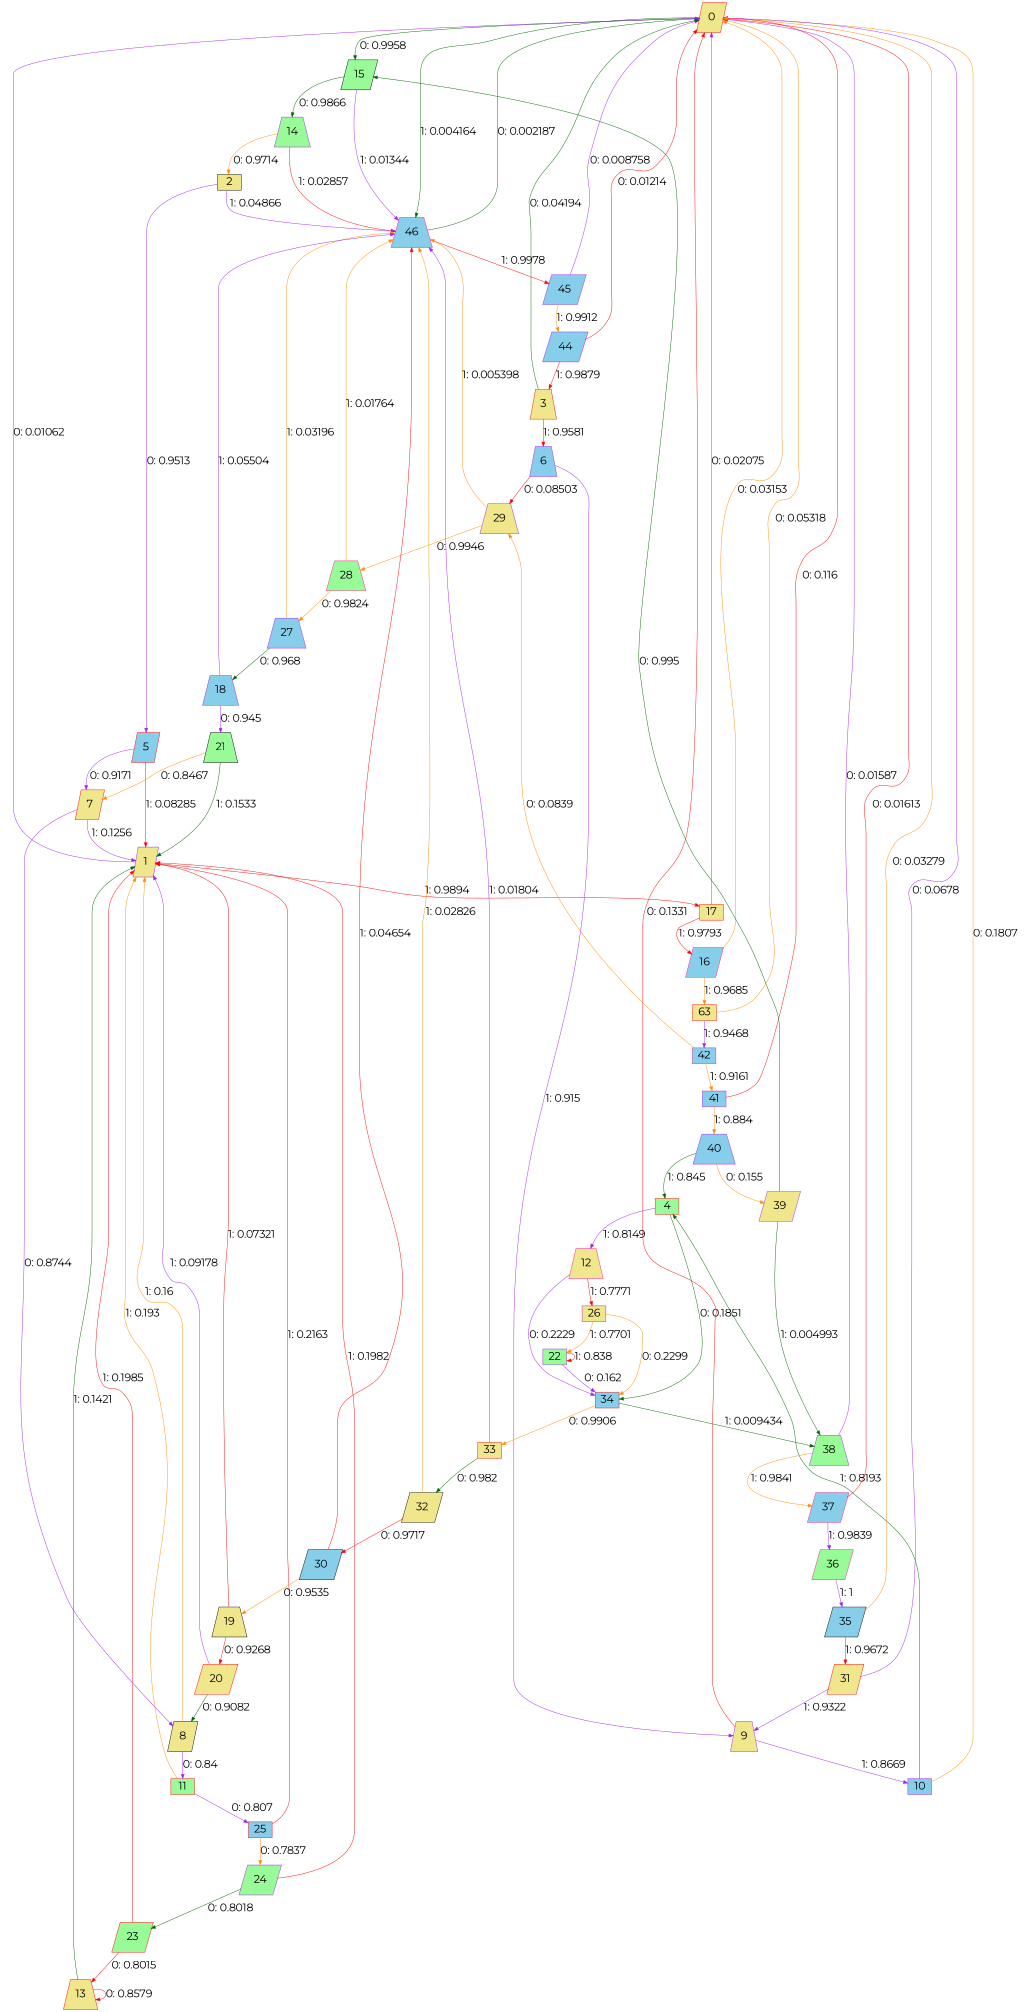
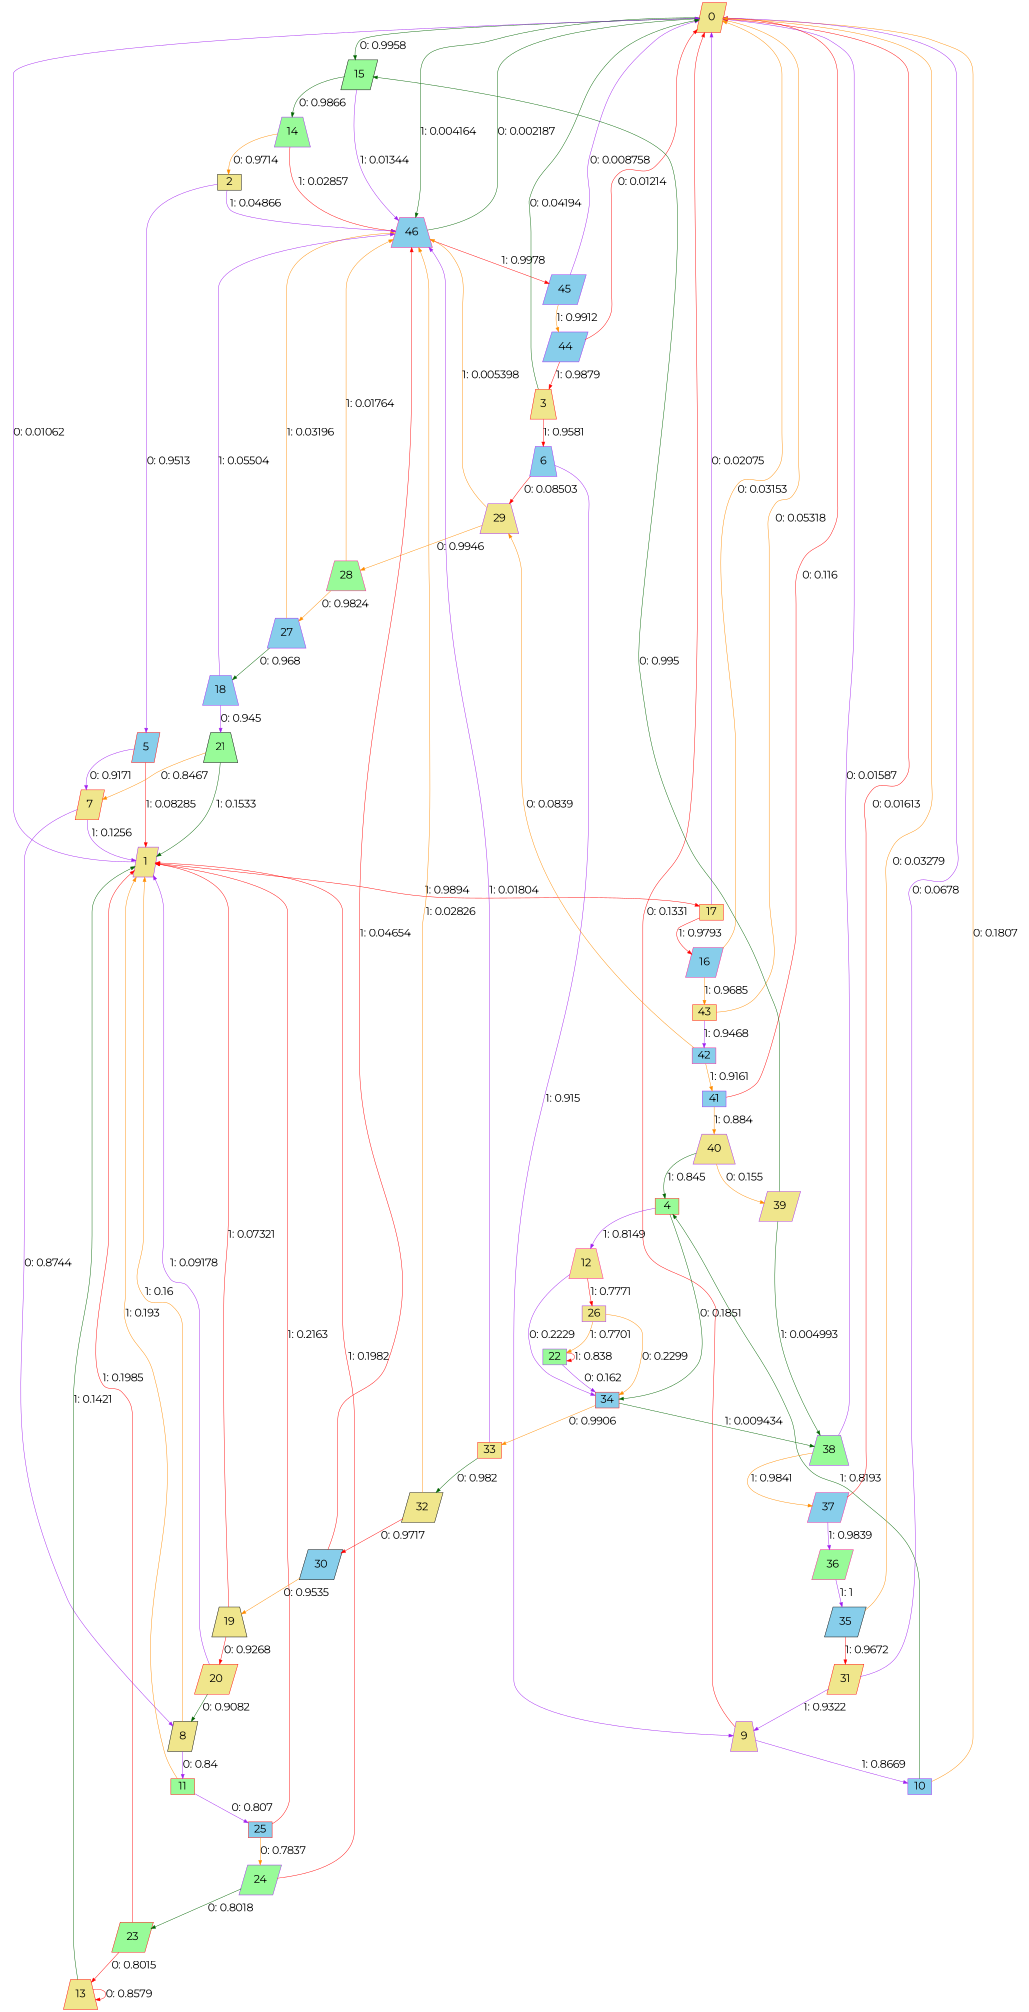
node "63": label "63" -> "43"
node "40": fillcolor skyblue -> khaki
